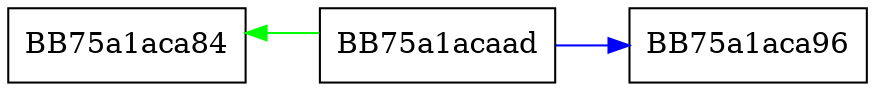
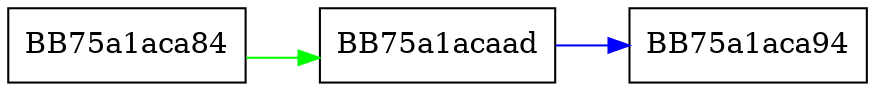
edge "BB75a1acaad" -> "BB75a1aca84": reversed
node "BB75a1aca96": label "BB75a1aca96" -> "BB75a1aca94"
